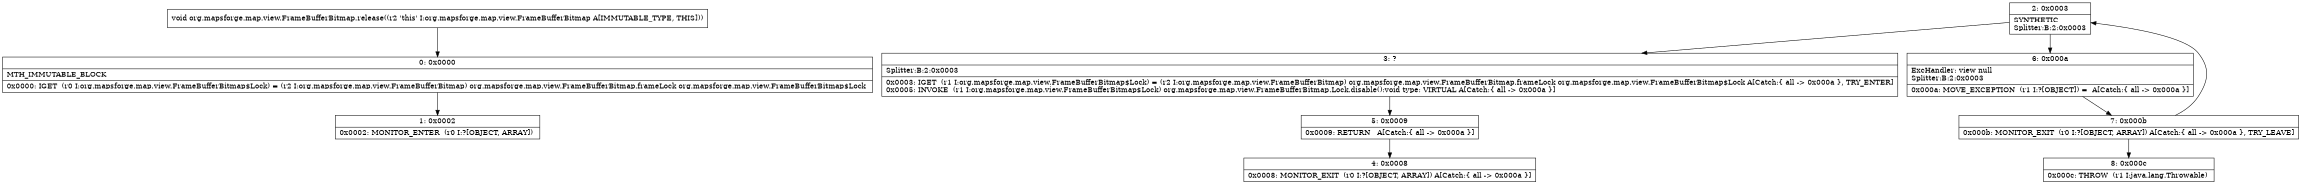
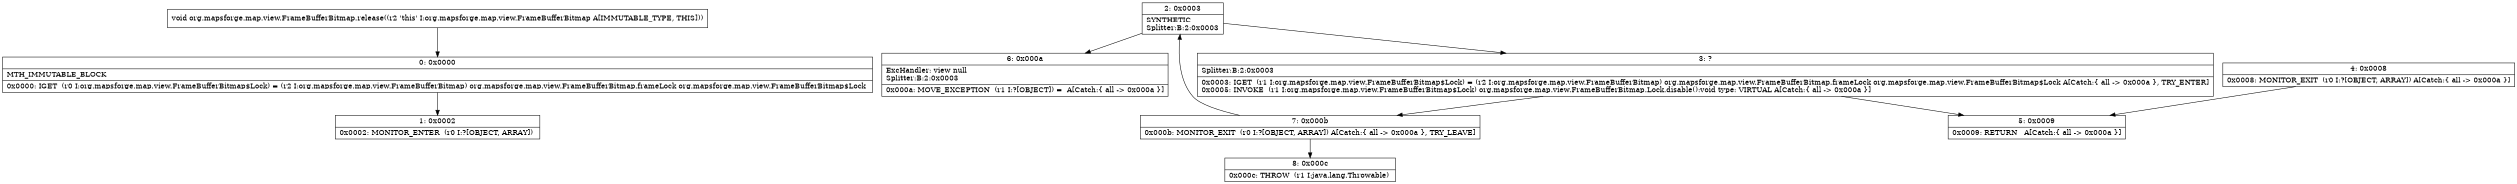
edge "6: 0x000a" -> "7: 0x000b": now "3: ?" -> "7: 0x000b"
edge "5: 0x0009" -> "4: 0x0008": reversed
